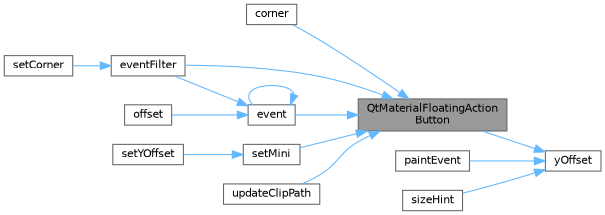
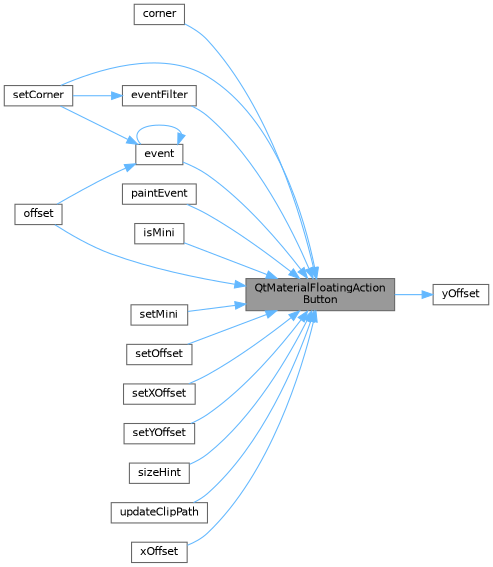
edge "eventFilter" -> "event": now "setCorner" -> "event"
edge "setCorner" -> "QtMaterialFloatingAction Button": added
edge "setYOffset" -> "setMini": now "setYOffset" -> "QtMaterialFloatingAction Button"
edge "paintEvent" -> "yOffset": now "paintEvent" -> "QtMaterialFloatingAction Button"
edge "sizeHint" -> "yOffset": now "sizeHint" -> "QtMaterialFloatingAction Button"
node "isMini": added
edge "offset" -> "QtMaterialFloatingAction Button": added
node "setOffset": added
node "setXOffset": added
node "xOffset": added
